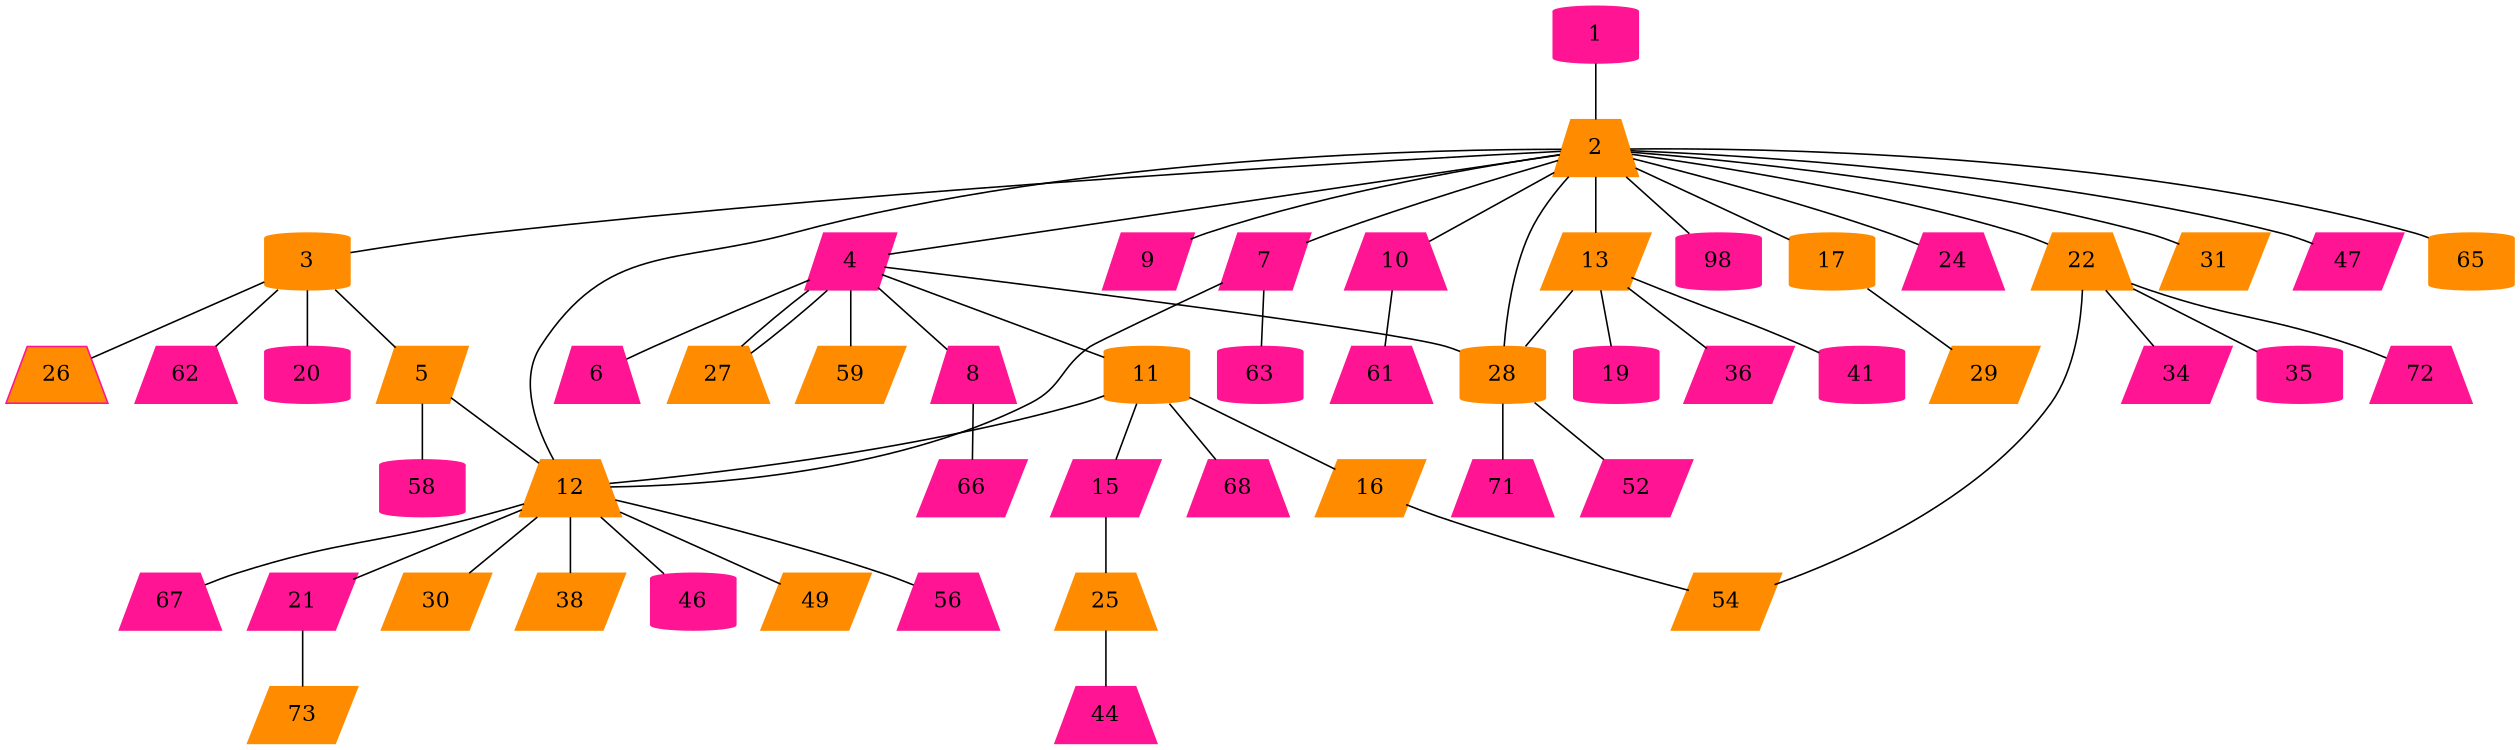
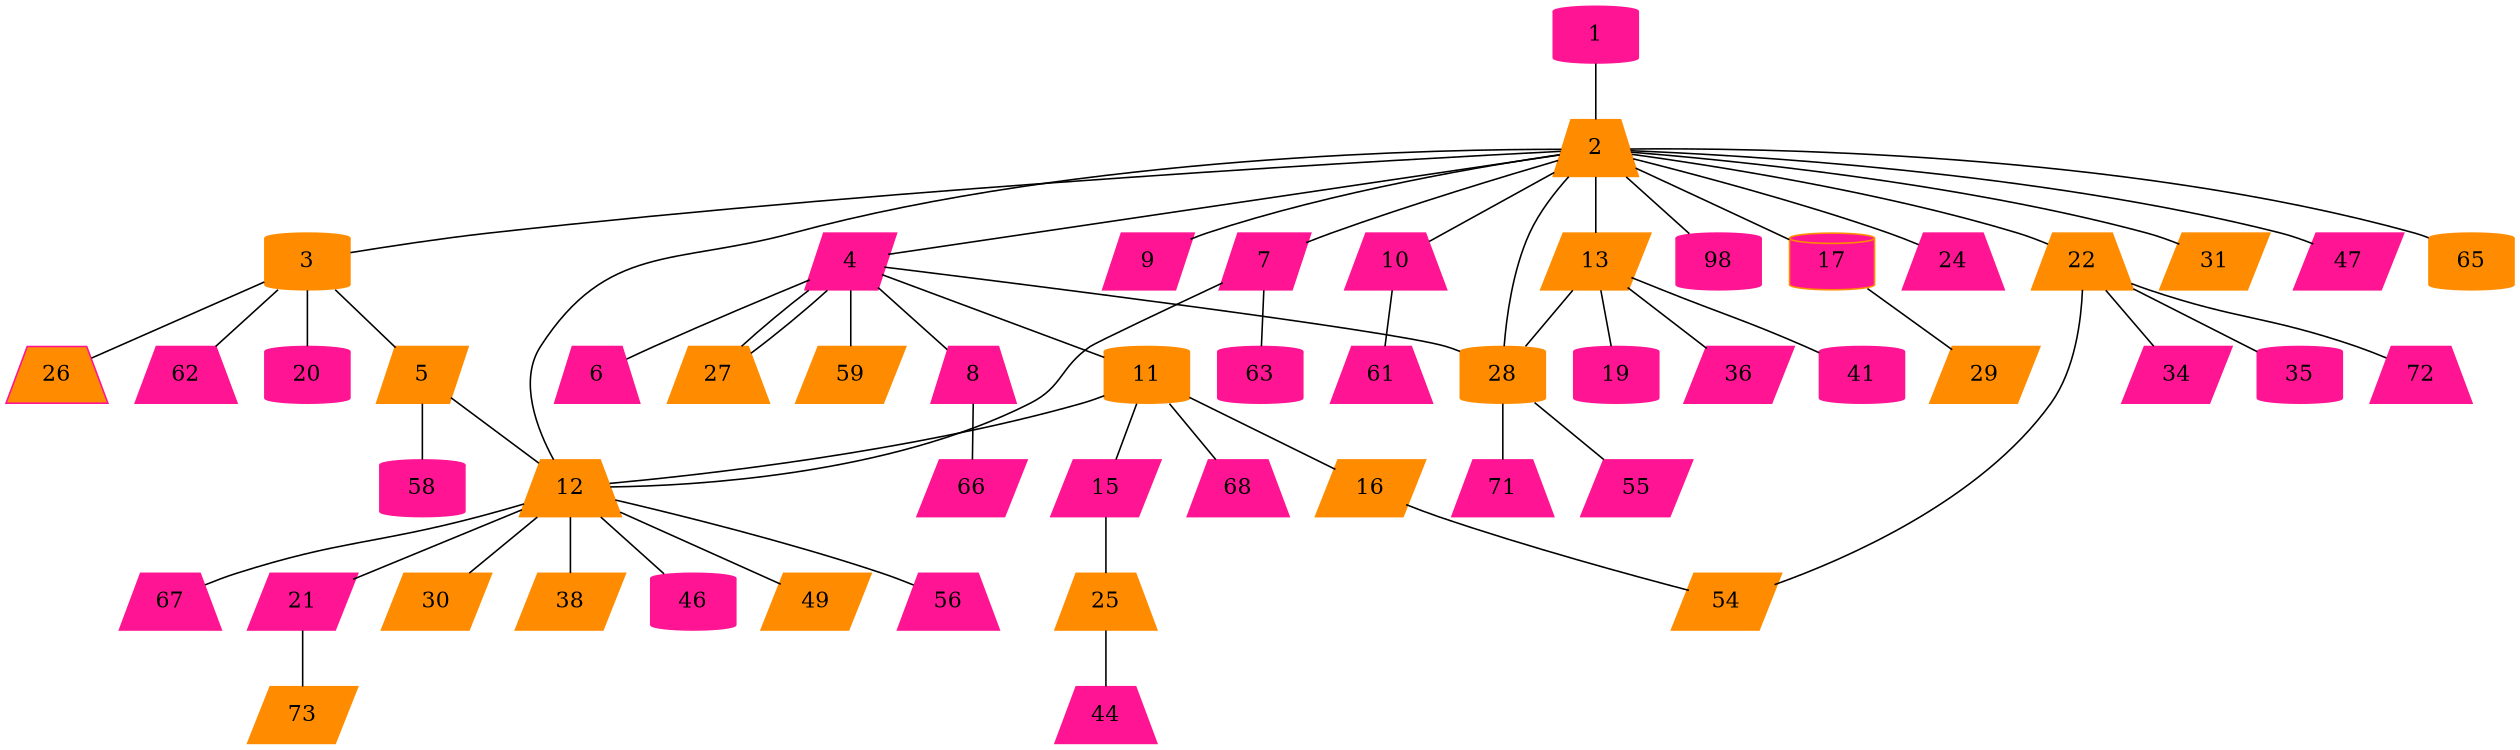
node "17": fillcolor darkorange -> deeppink
node "52": label "52" -> "55"
